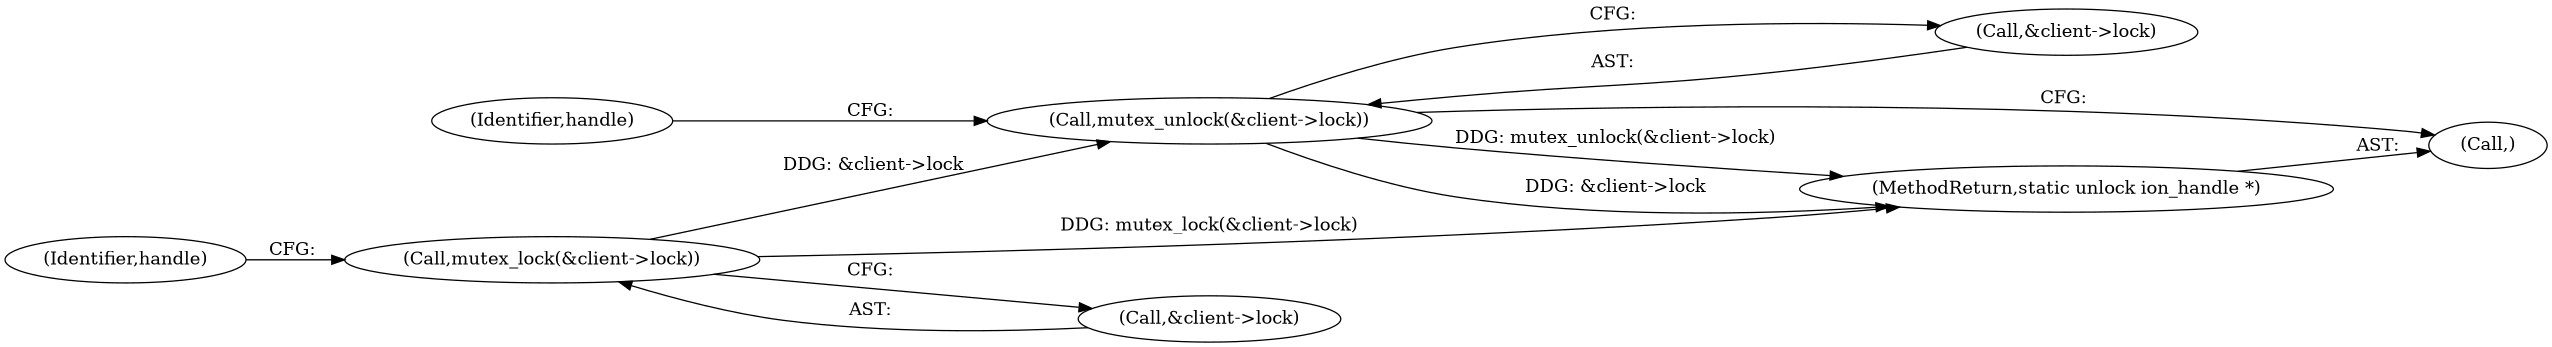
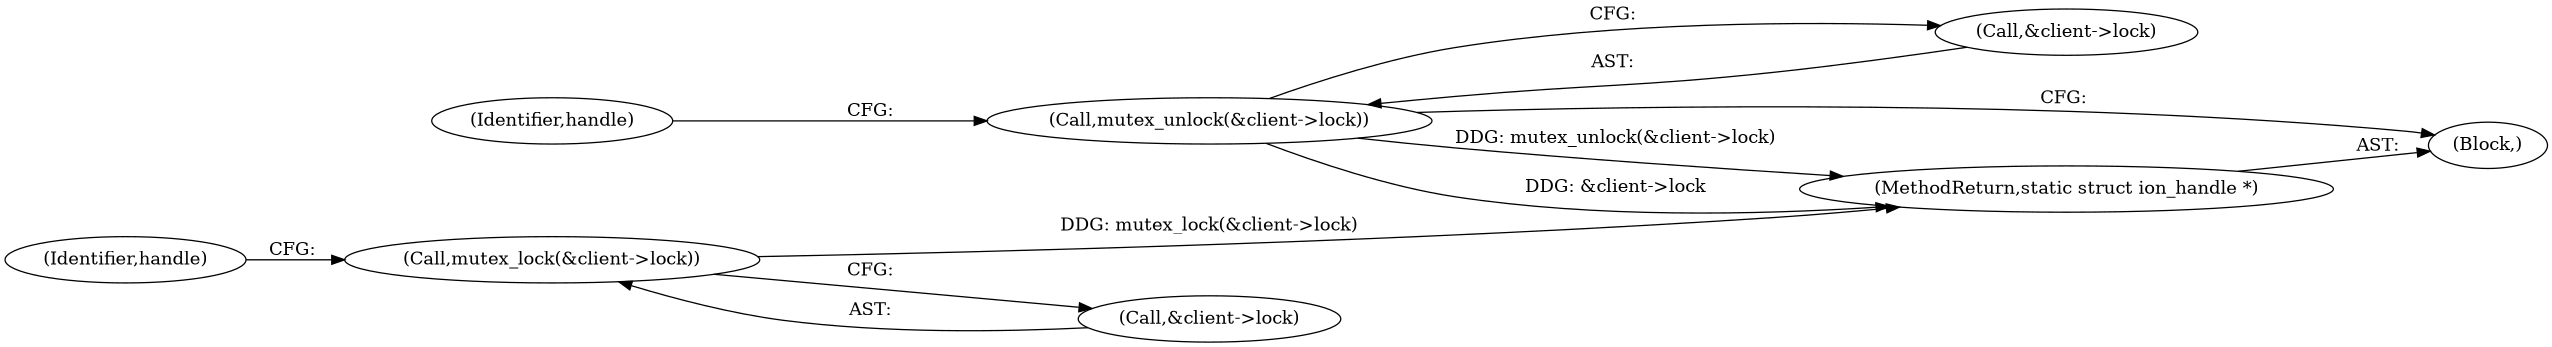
node "(Call,)": label "(Call,)" -> "(Block,)"
node "(MethodReturn,static unlock ion_handle *)": label "(MethodReturn,static unlock ion_handle *)" -> "(MethodReturn,static struct ion_handle *)"
edge "(Call,mutex_lock(&client->lock))" -> "(Call,mutex_unlock(&client->lock))": removed, label "DDG: &client->lock"
